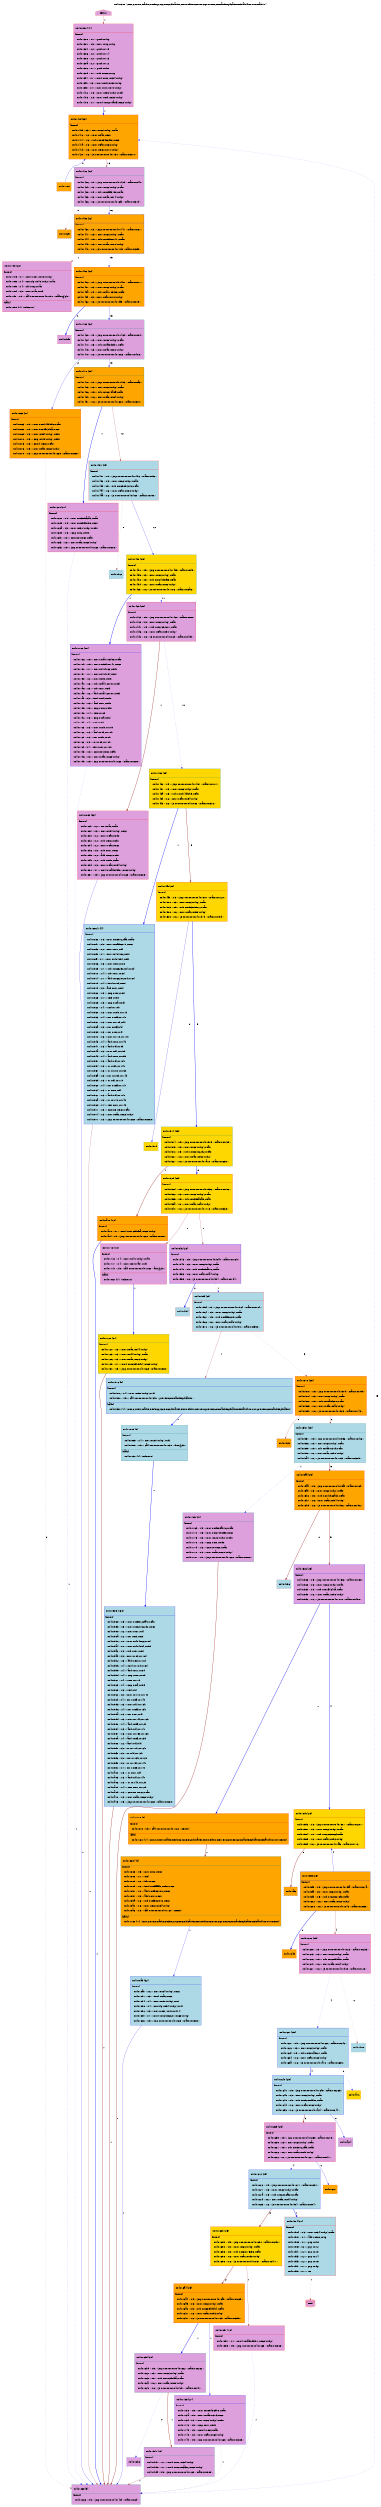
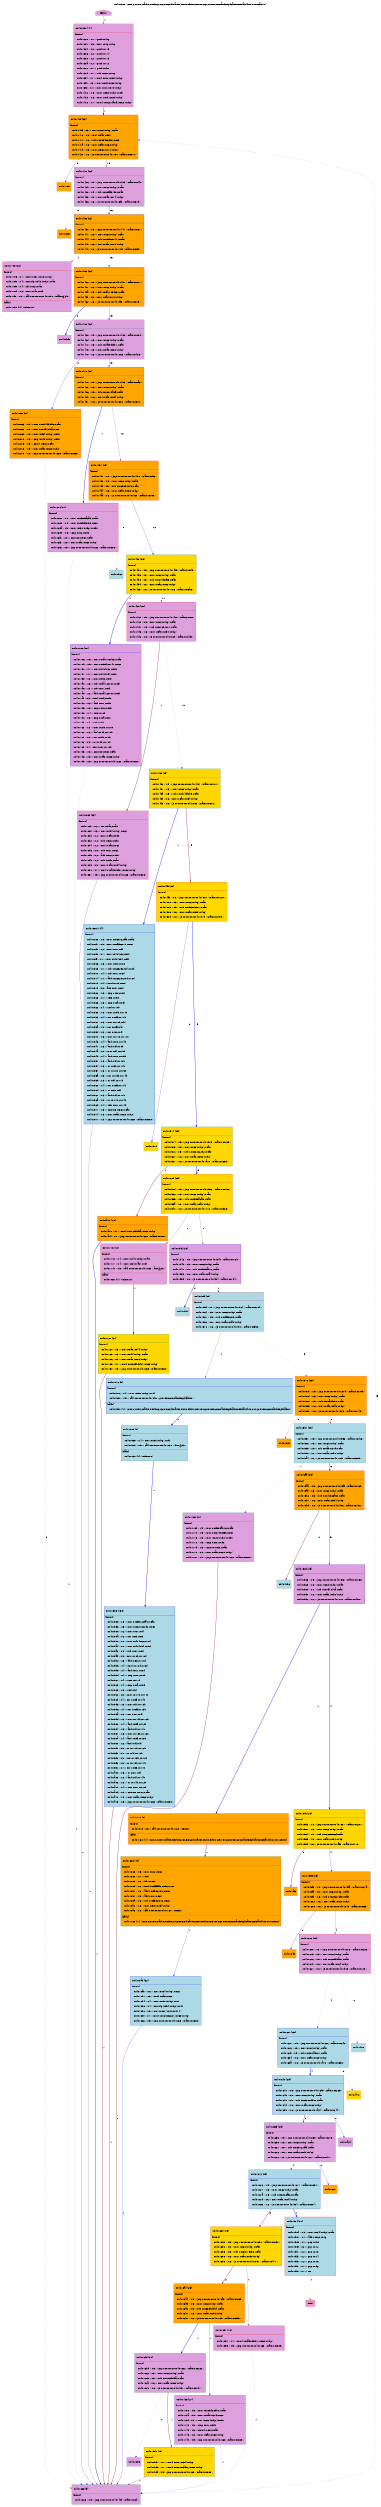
edge "0x401750" -> "0x40140f [23]": reversed
node "0x401497 [25]": fillcolor lightblue -> orange
edge "0x4015f5 [25]" -> "0x4015dc [25]": reversed
edge "0x4015f5 [25]" -> "0x401c45": style bold -> solid
node "0x401659 [25]": color red -> teal
node "0x401bd1 [19]": fillcolor plum -> gold
